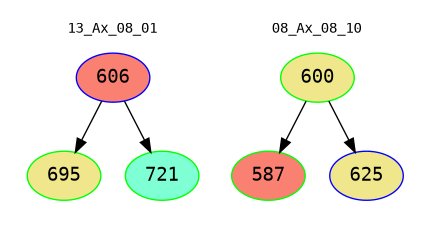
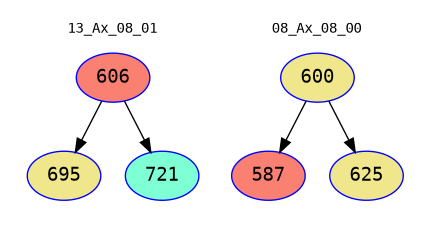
cluster "08_Ax_08_10": label "08_Ax_08_10" -> "08_Ax_08_00"
node "600": color green -> blue
node "695": color green -> blue
node "721": color green -> blue
node "587": color green -> blue
